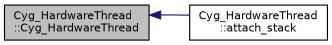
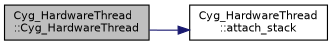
edge "Cyg_HardwareThread ::attach_stack" -> "Cyg_HardwareThread ::Cyg_HardwareThread": reversed
